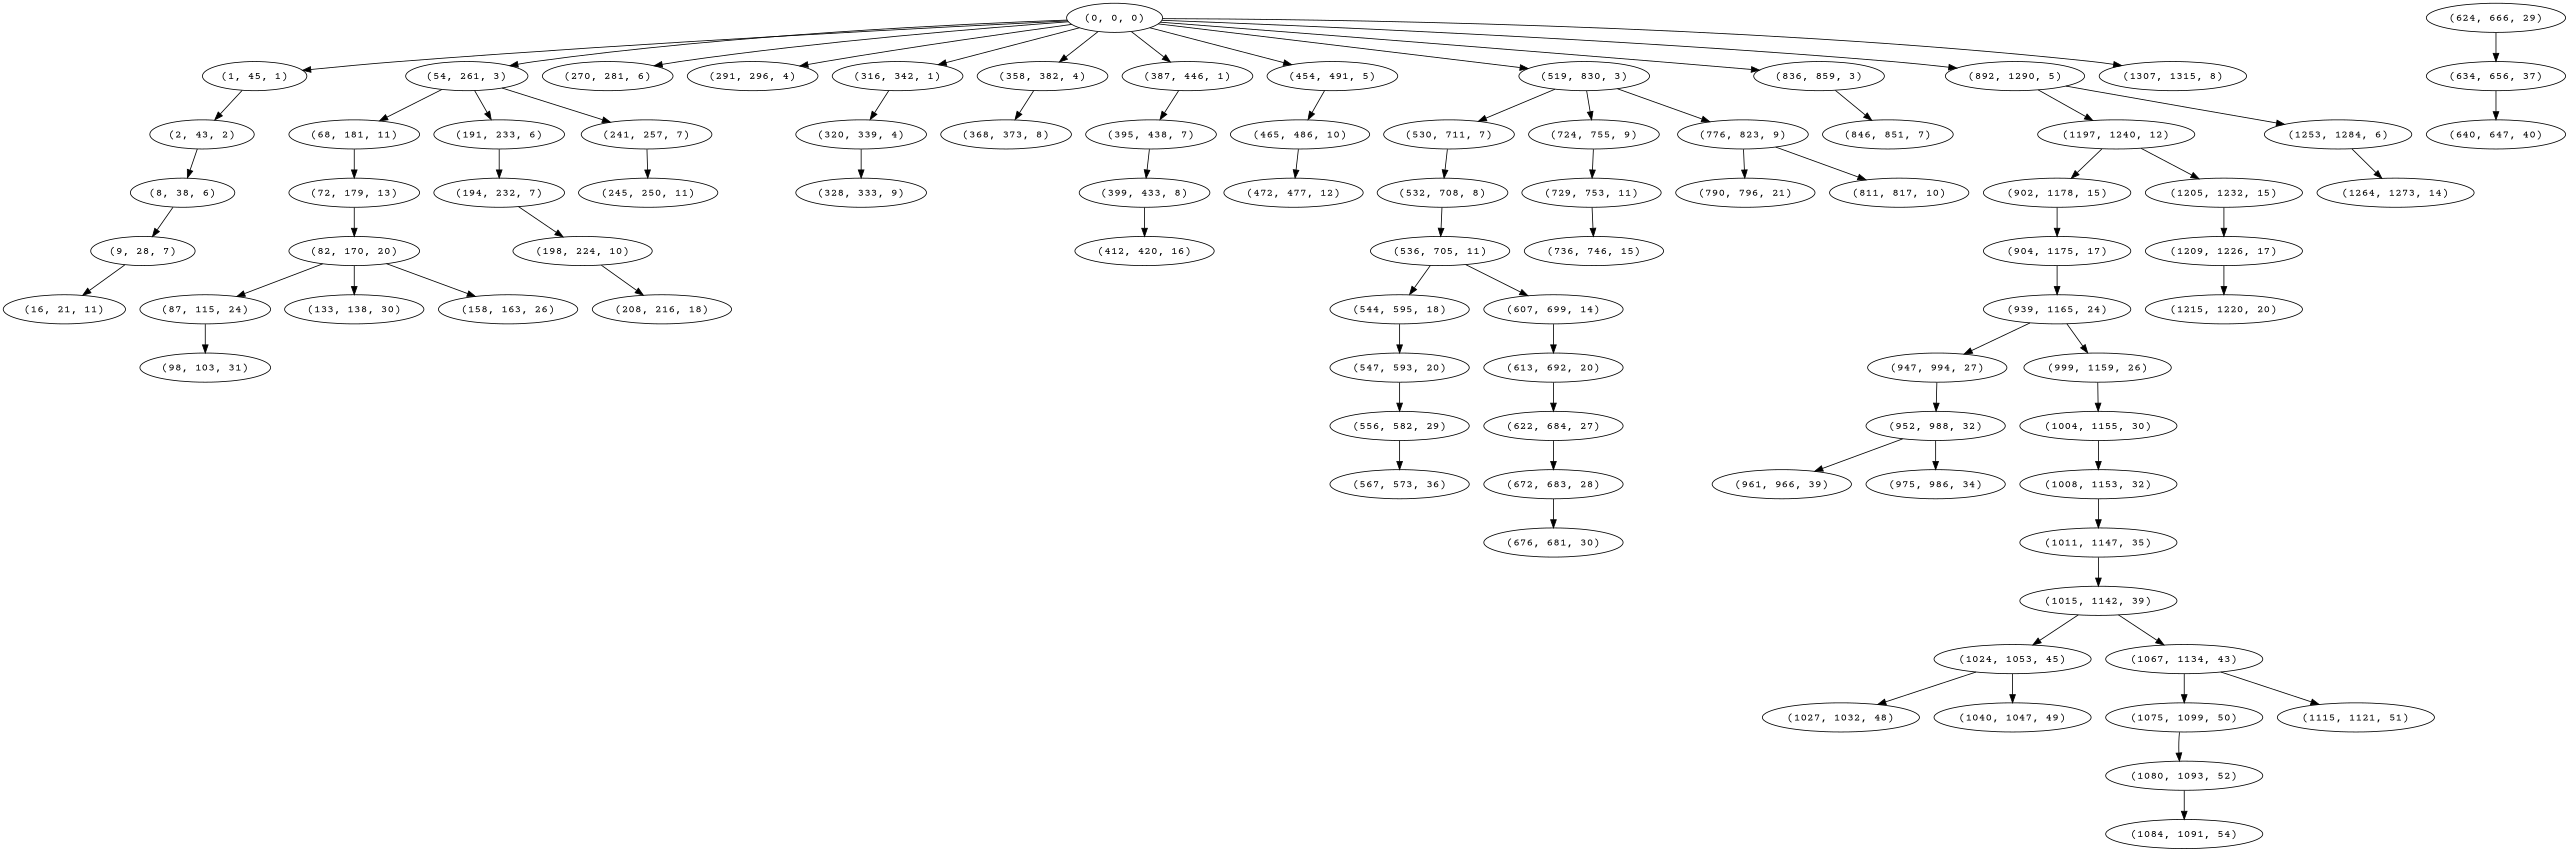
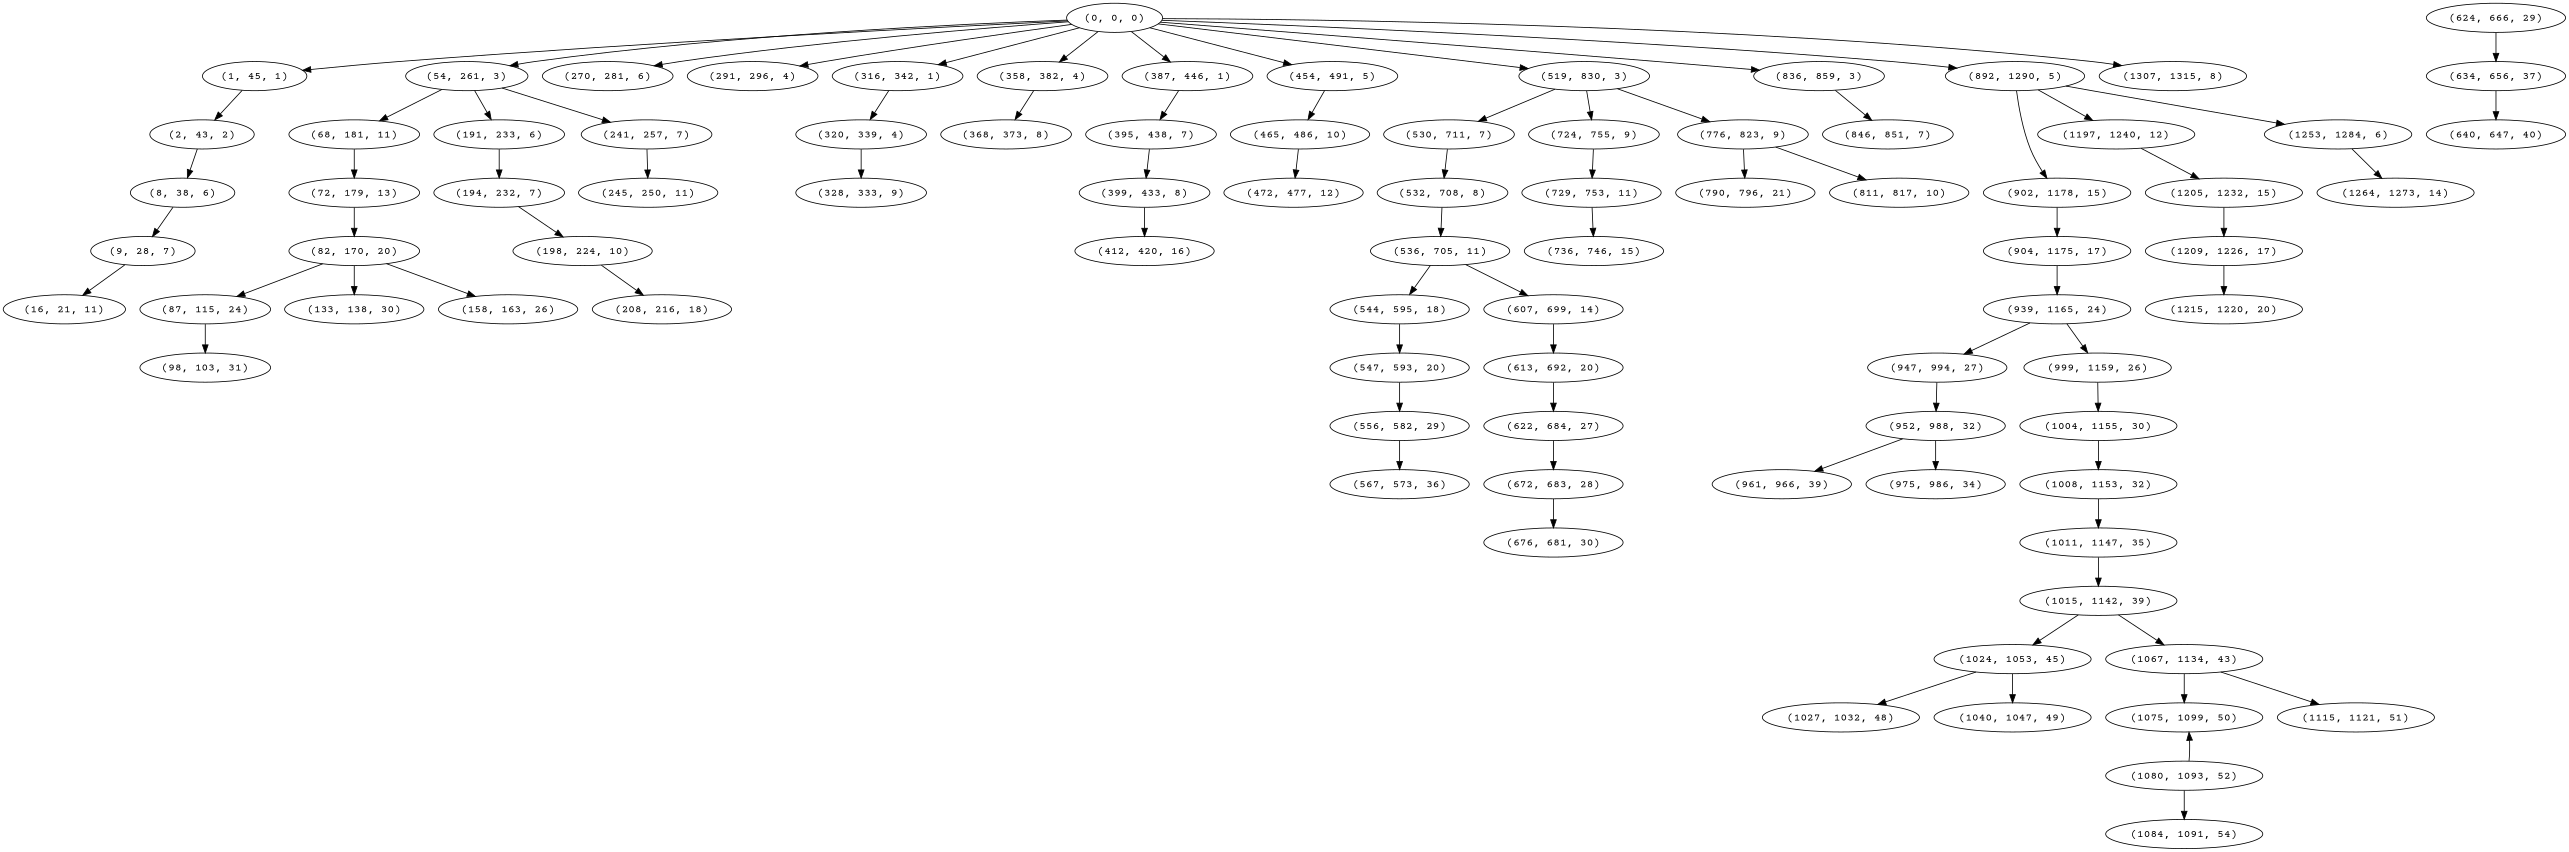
edge "(1197, 1240, 12)" -> "(902, 1178, 15)": now "(892, 1290, 5)" -> "(902, 1178, 15)"
edge "(1075, 1099, 50)" -> "(1080, 1093, 52)": reversed
